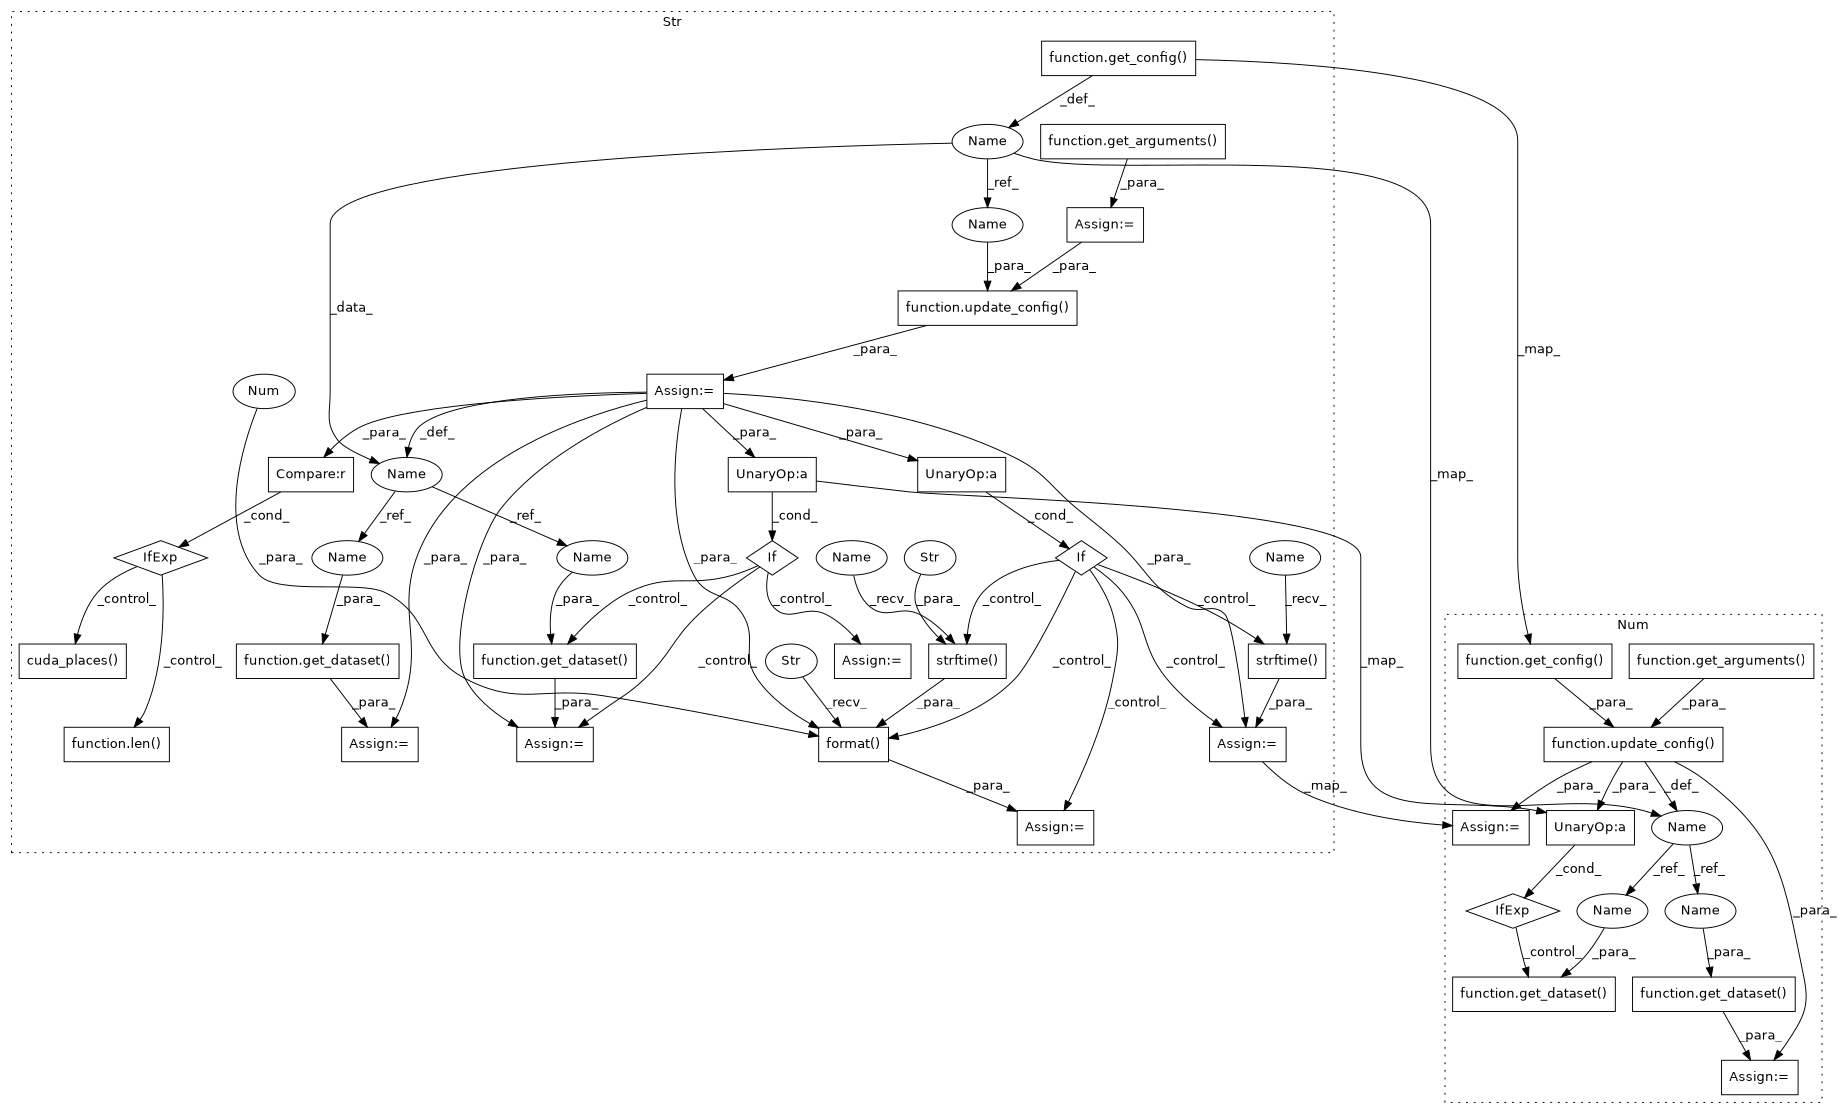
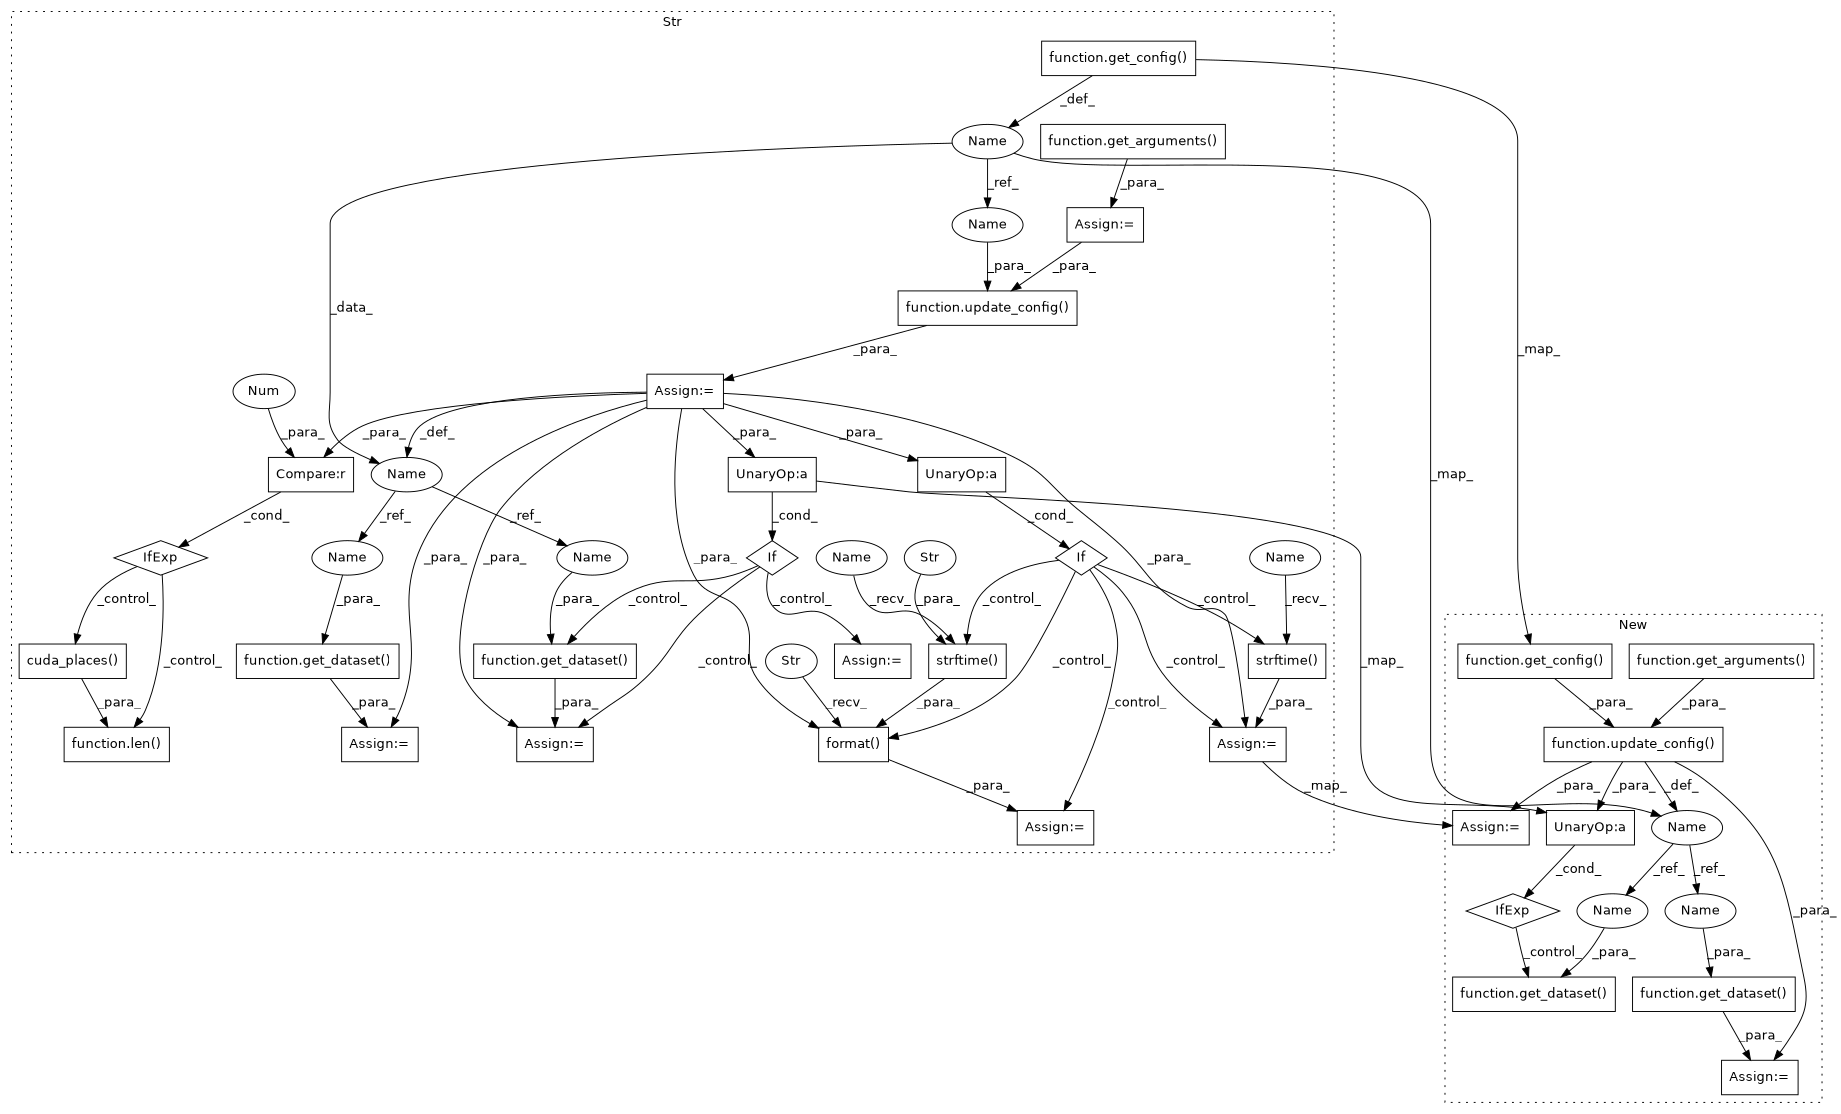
cluster "Num": label "Num" -> "New"
edge "Num" -> "format()": now "Num" -> "Compare:r"
edge "cuda_places()" -> "function.len()": added, label "_para_"
